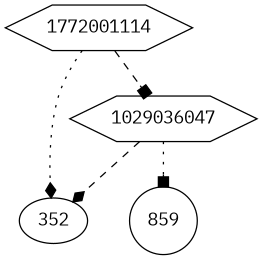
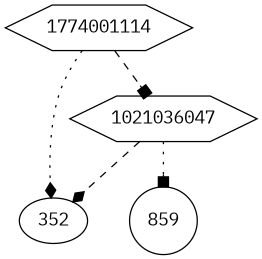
node "1772001114": label "1772001114" -> "1774001114"
node "1029036047": label "1029036047" -> "1021036047"
